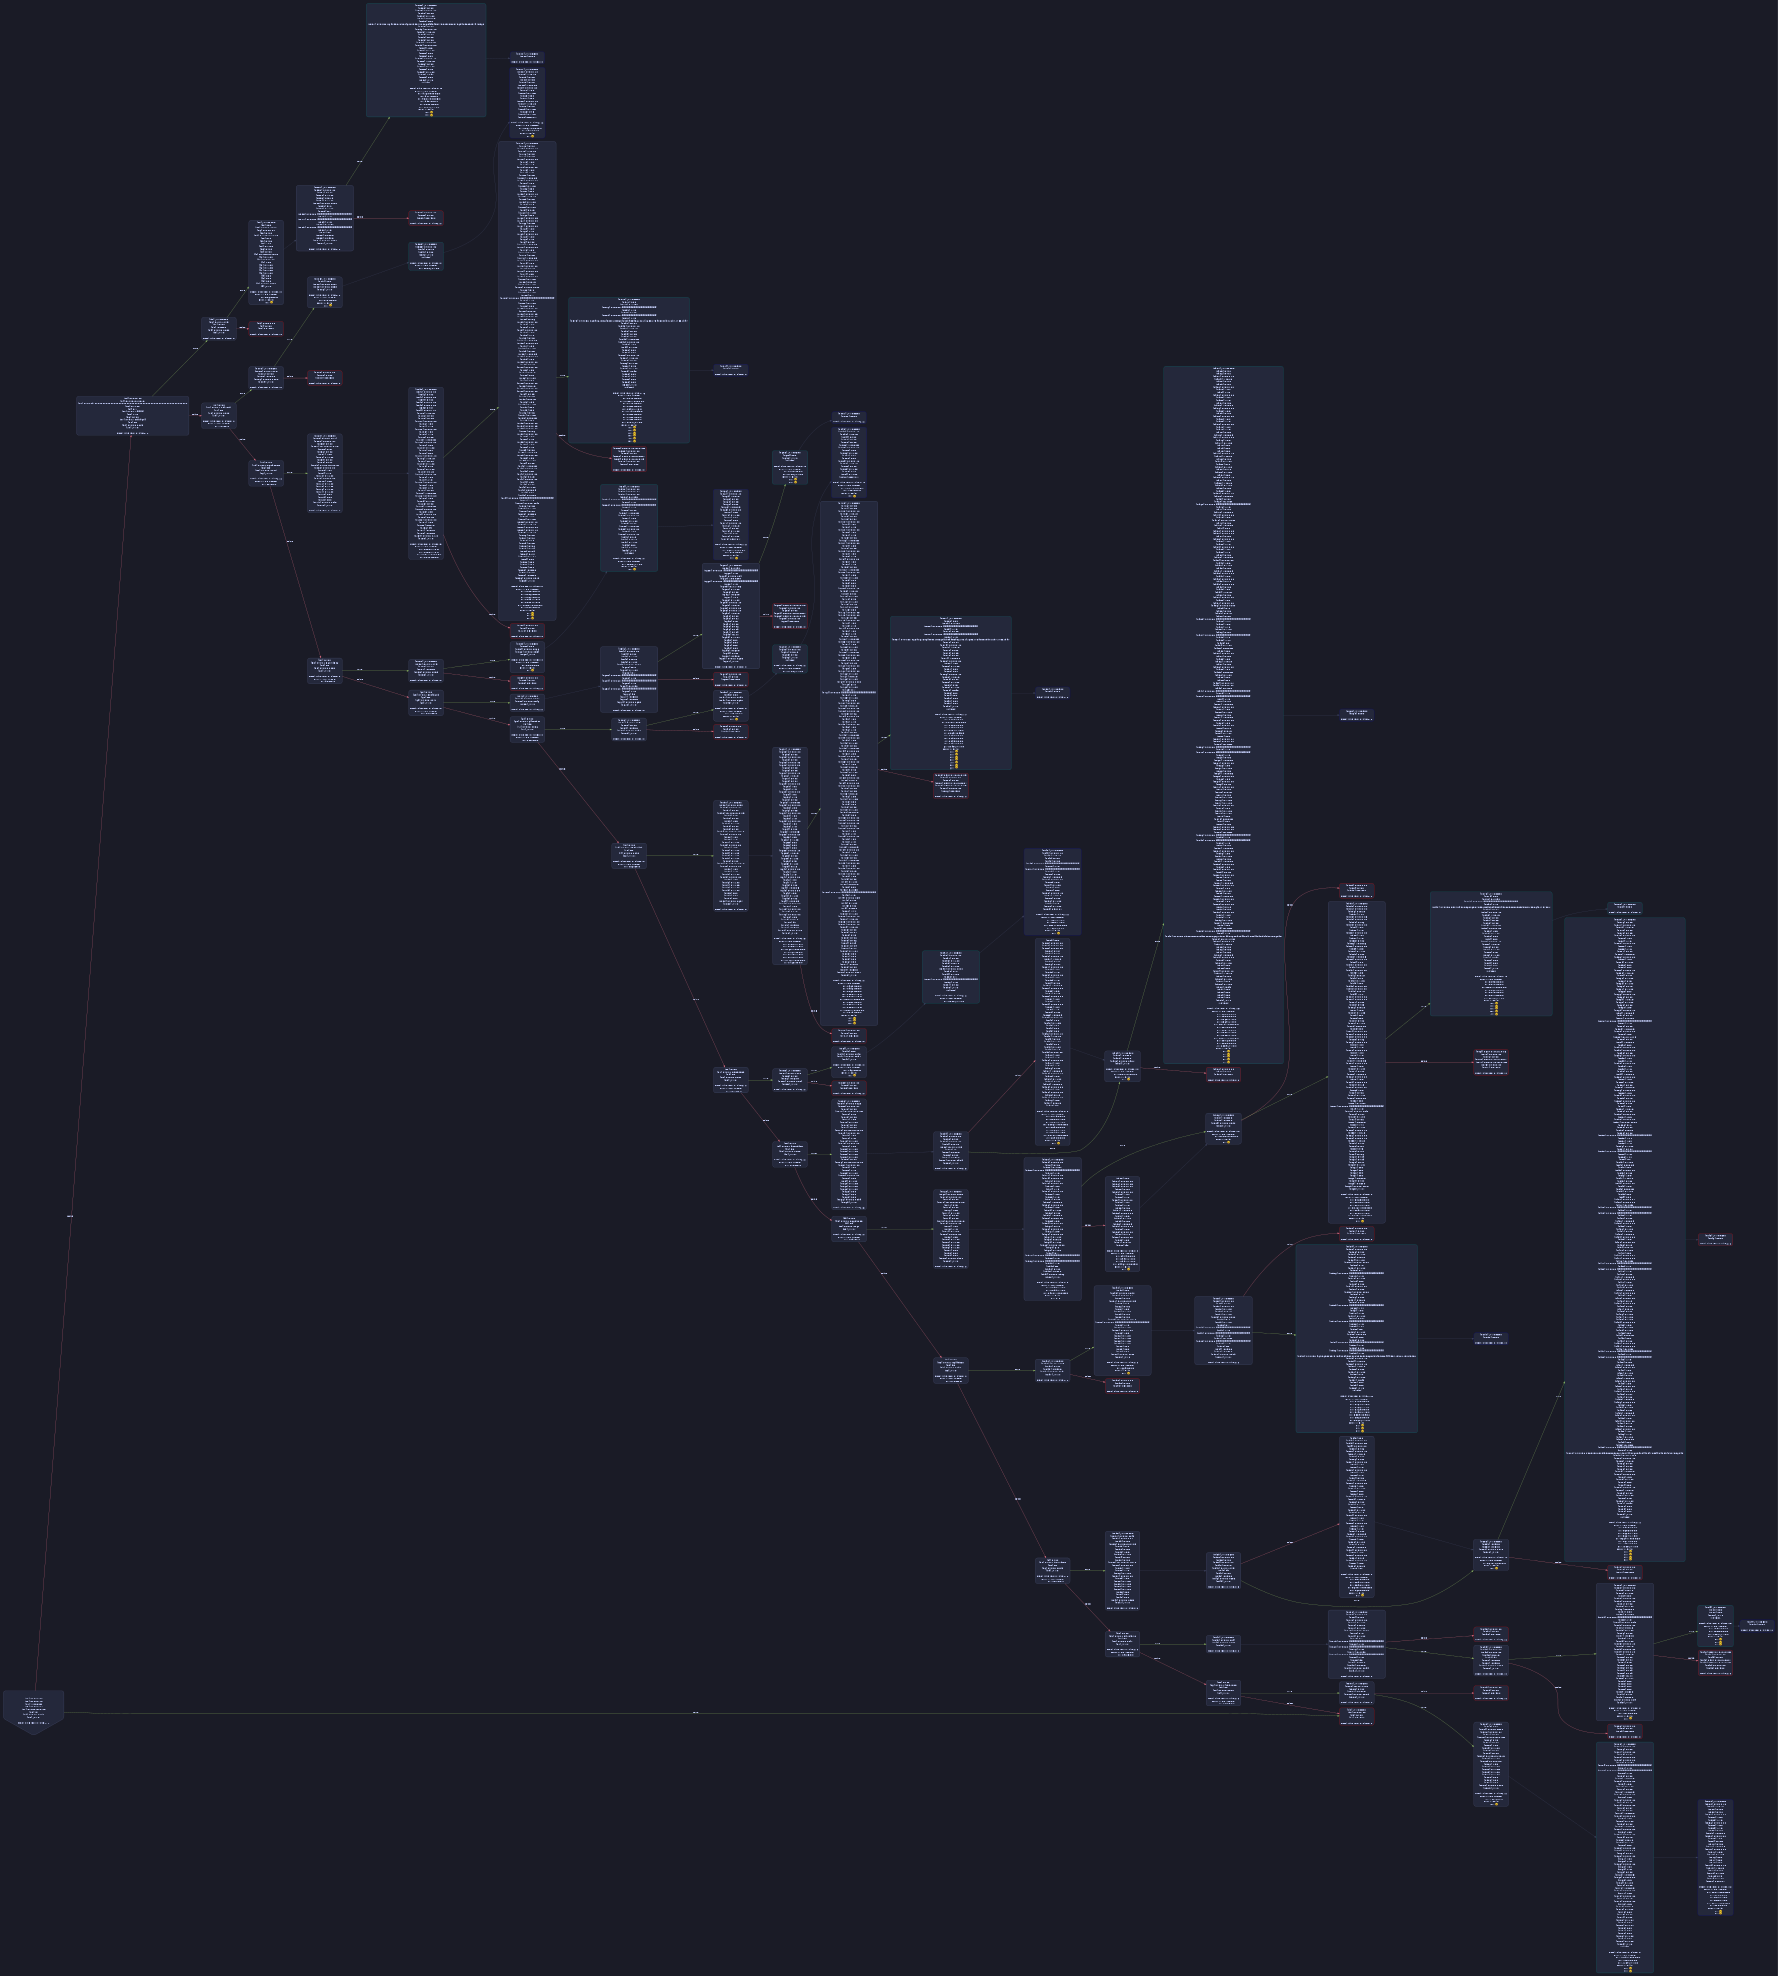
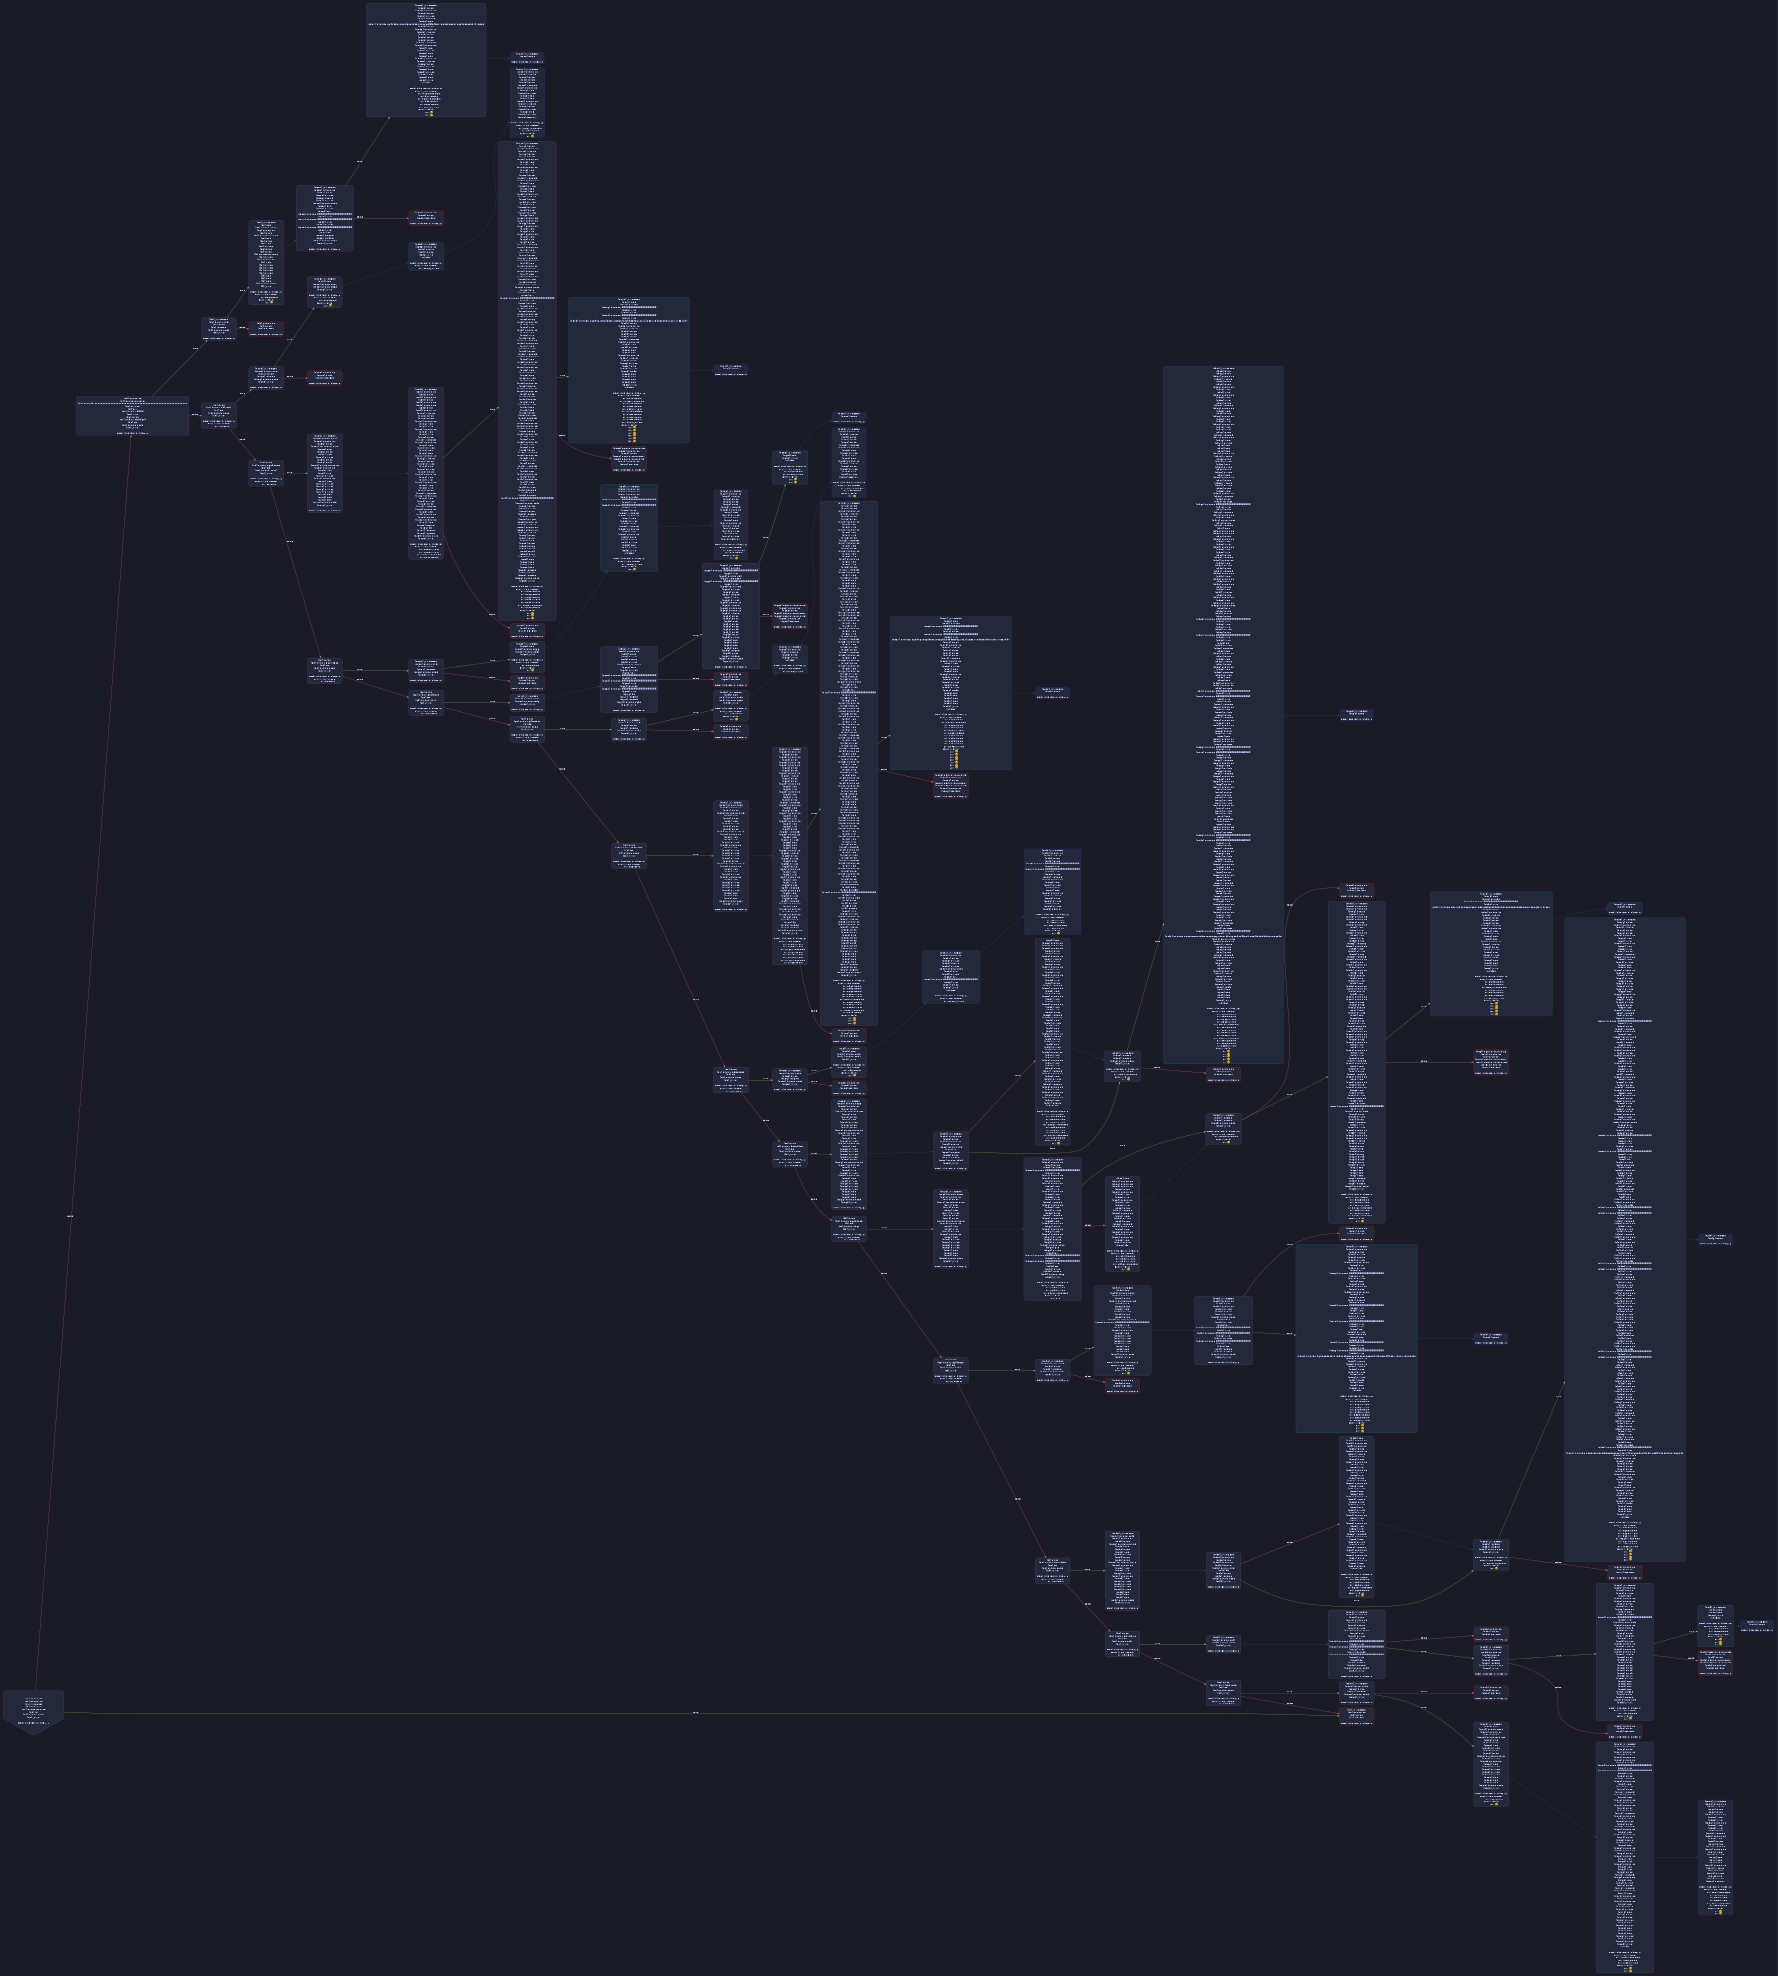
node "[026a] JUMPDEST [026b] STOP Stack size req: 0, sizeΔ: 0": label "[026a] JUMPDEST [026b] STOP Stack size req: 0, sizeΔ: 0" -> "[026a] JUMPDEST [026b] STOP Stack dec req: 0, sizeΔ: 0"
node "[02f5] JUMPDEST [02f6] STOP Stack size req: 0, sizeΔ: 0": color red -> darkblue
